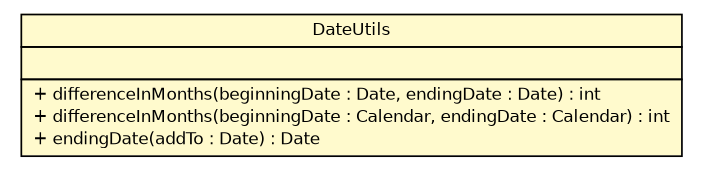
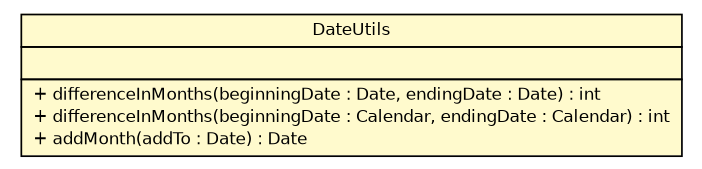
node "DateUtils": text "+ endingDate(addTo : Date) : Date" -> "+ addMonth(addTo : Date) : Date"
